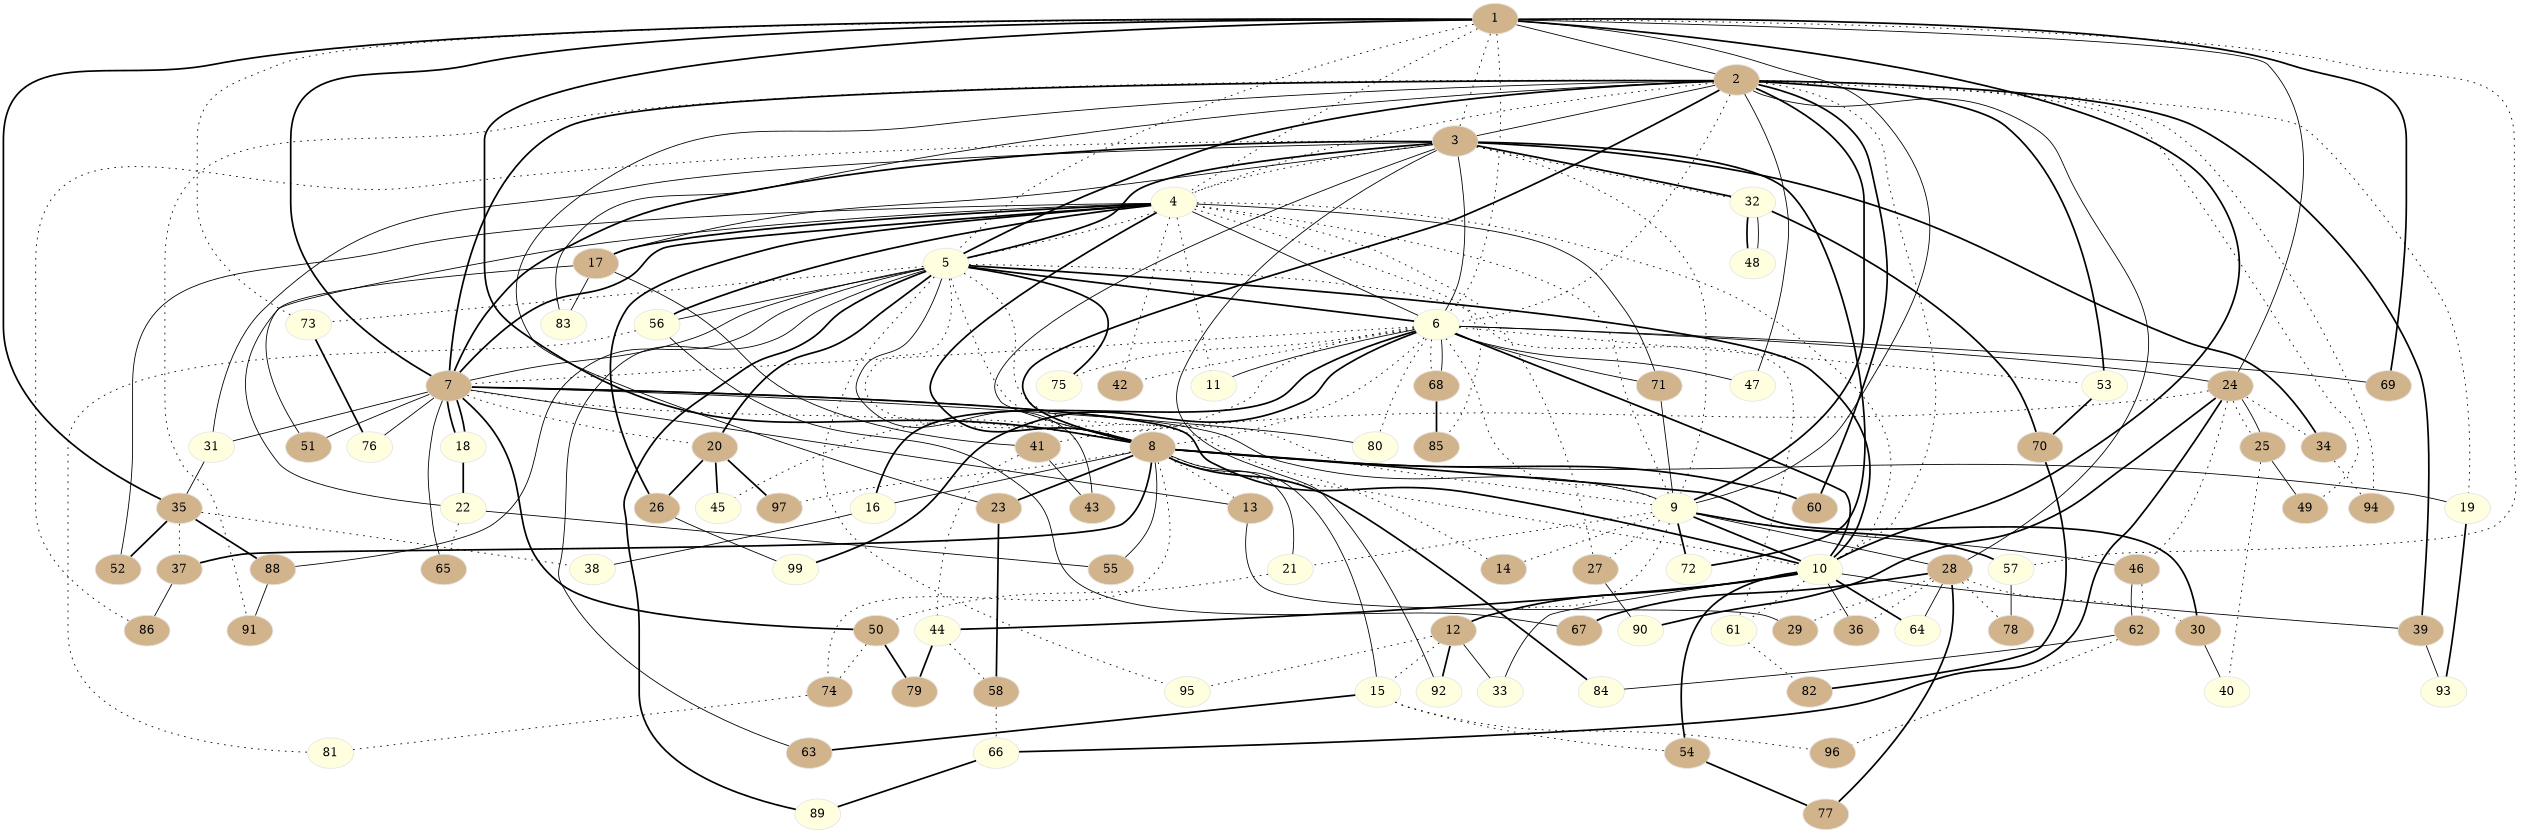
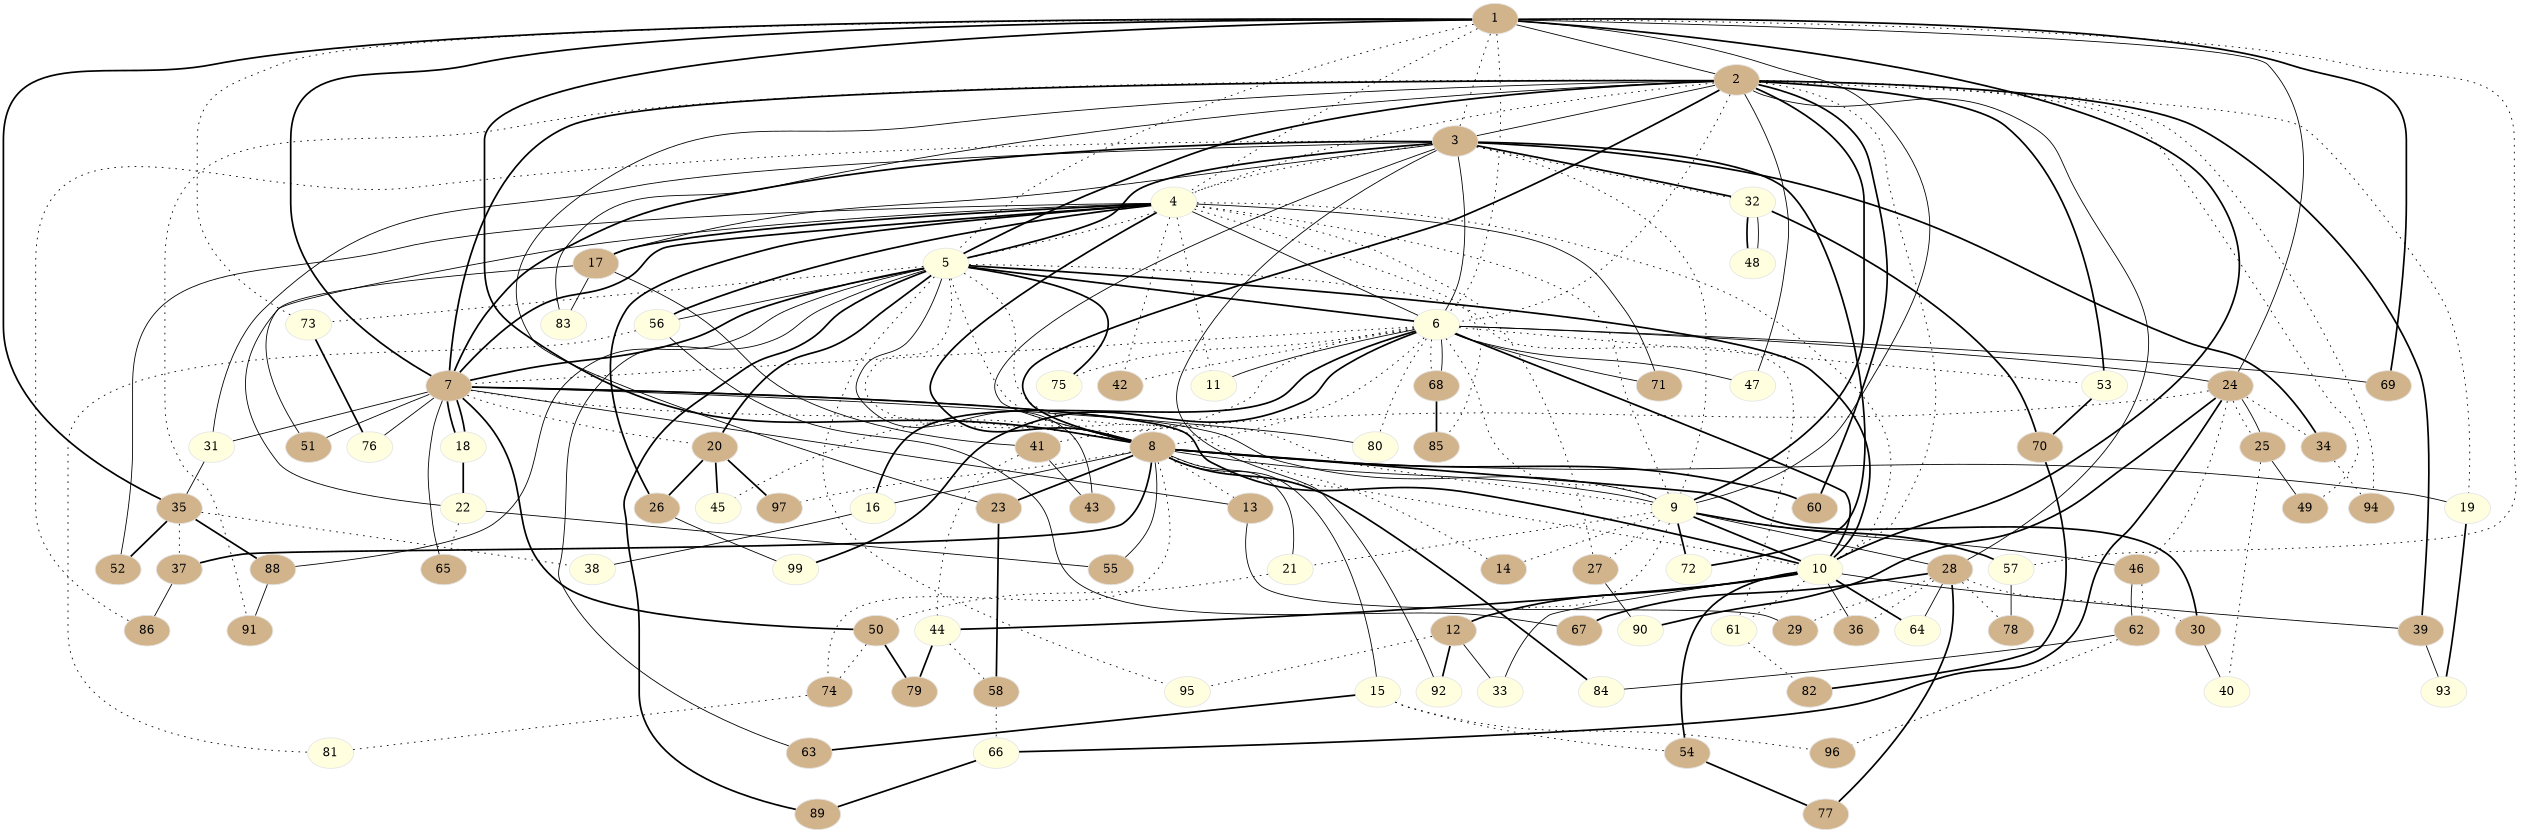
edge "5" -- "7": style solid -> bold
edge "71" -- "9": now "8" -- "9"
edge "12" -- "15": removed
node "89": fillcolor lightyellow -> tan
